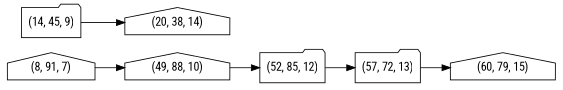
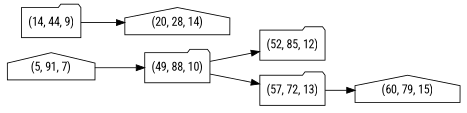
node "(14, 45, 9)": label "(14, 45, 9)" -> "(14, 44, 9)"
node "(20, 38, 14)": label "(20, 38, 14)" -> "(20, 28, 14)"
node "(8, 91, 7)": label "(8, 91, 7)" -> "(5, 91, 7)"
node "(49, 88, 10)": shape house -> folder
edge "(52, 85, 12)" -> "(57, 72, 13)": now "(49, 88, 10)" -> "(57, 72, 13)"
